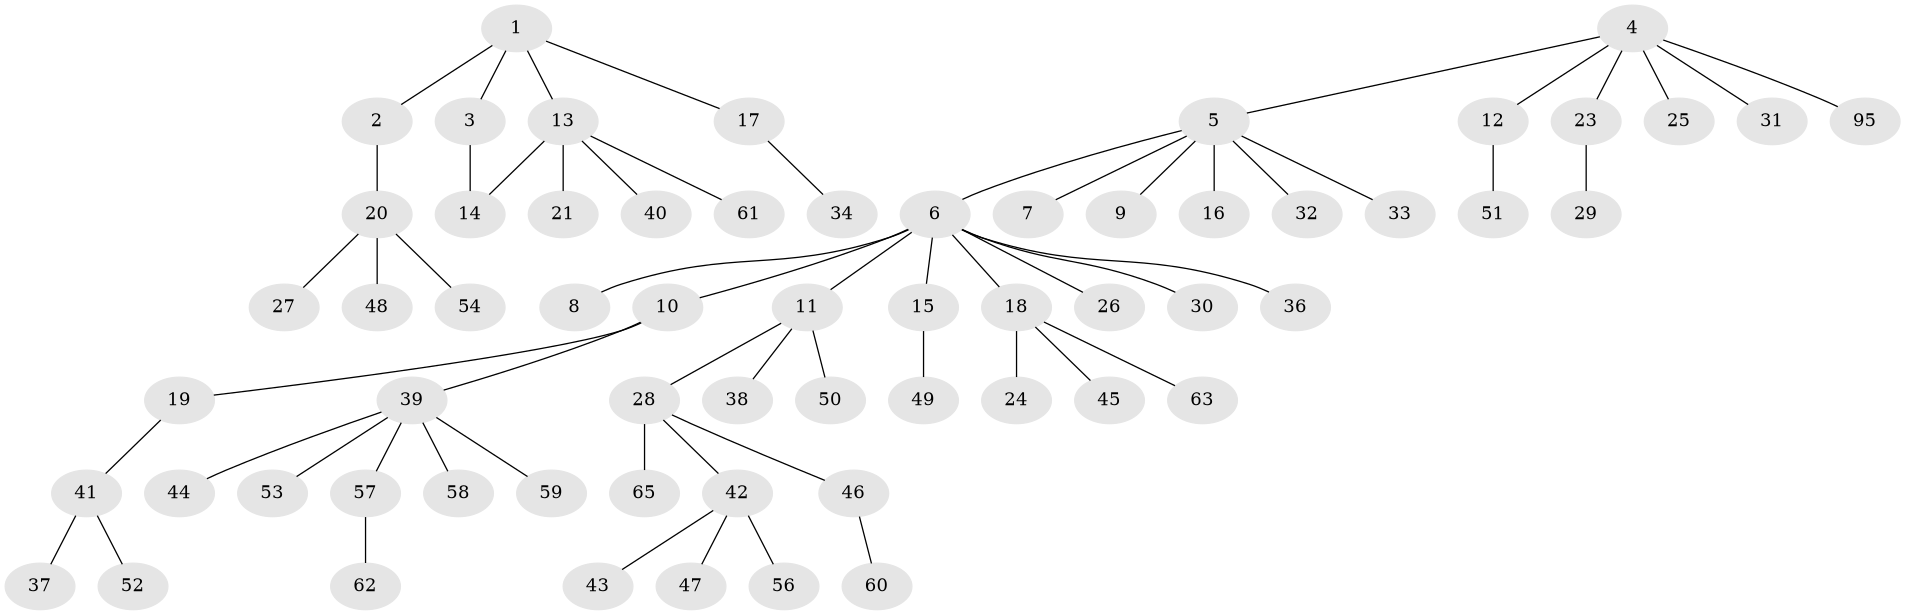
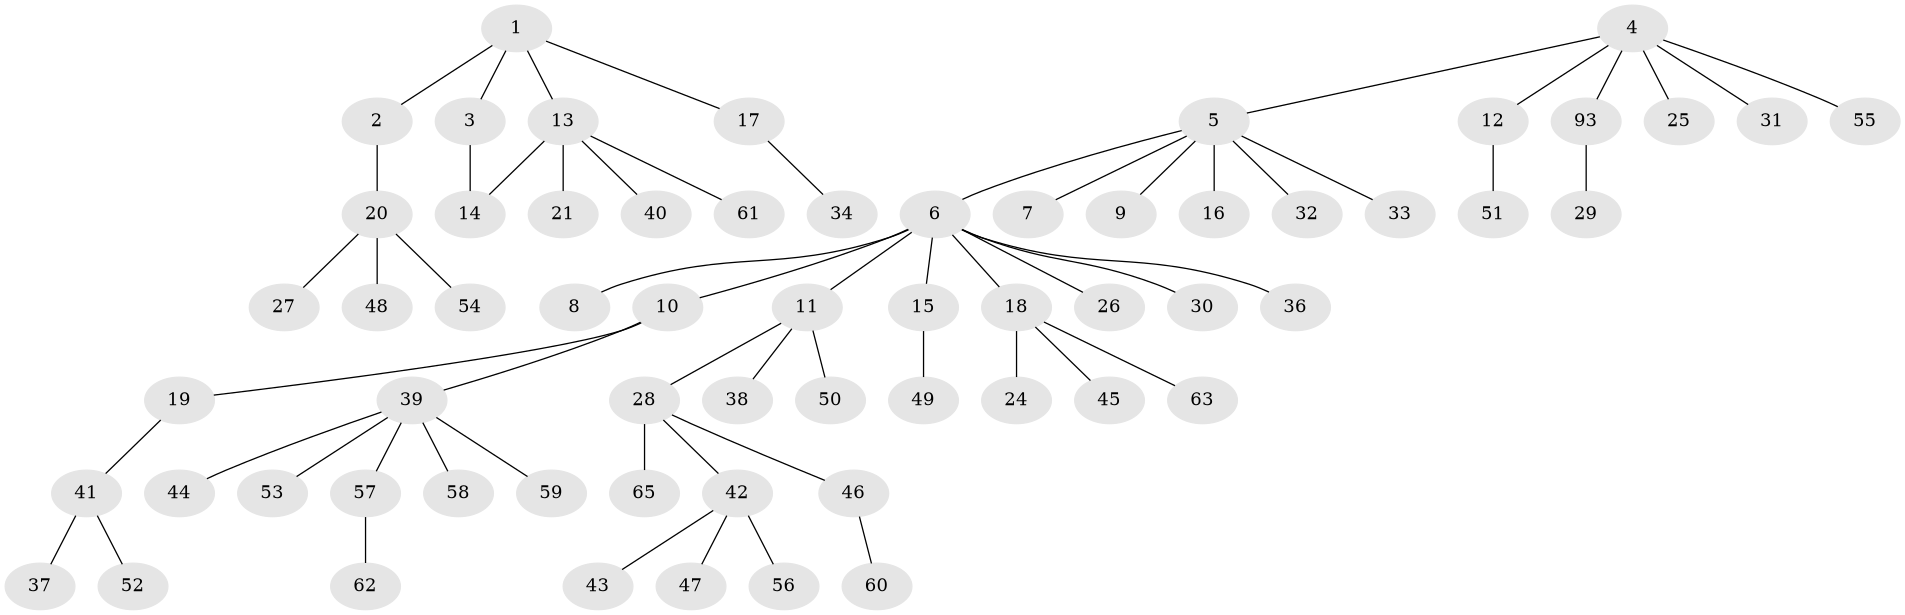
node "23": label "23" -> "93"
node "95": label "95" -> "55"
